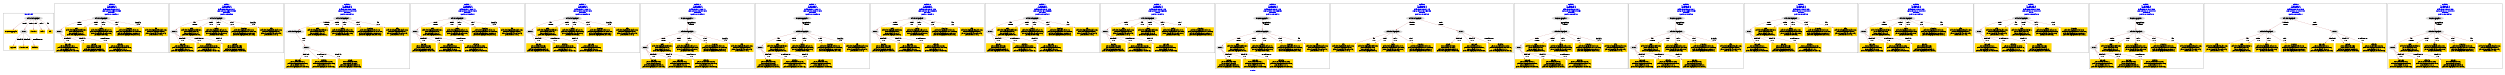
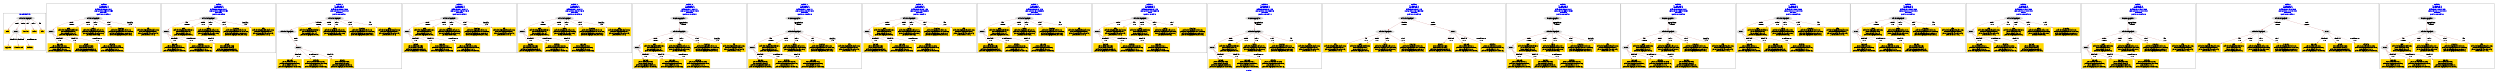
cluster "1-correct model": label "1-correct model" -> "1-correct dateOfBirth"
node "EuropeanaAggregation": label "EuropeanaAggregation" -> "Dated"
